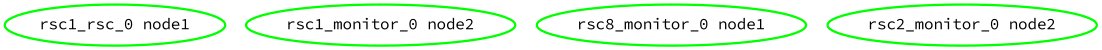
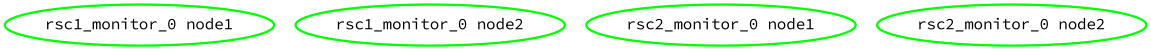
node "rsc1_rsc_0 node1": label "rsc1_rsc_0 node1" -> "rsc1_monitor_0 node1"
node "rsc8_monitor_0 node1": label "rsc8_monitor_0 node1" -> "rsc2_monitor_0 node1"
